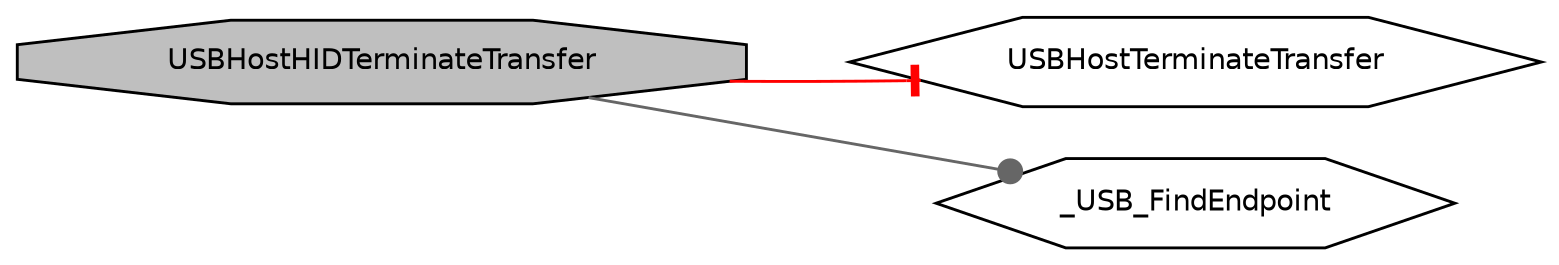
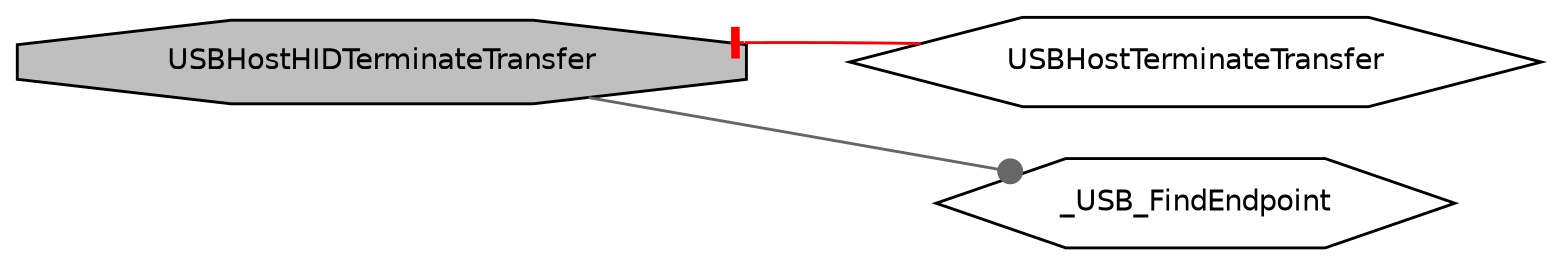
edge "USBHostHIDTerminateTransfer" -> "USBHostTerminateTransfer": reversed
